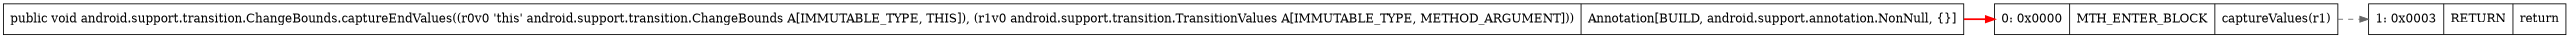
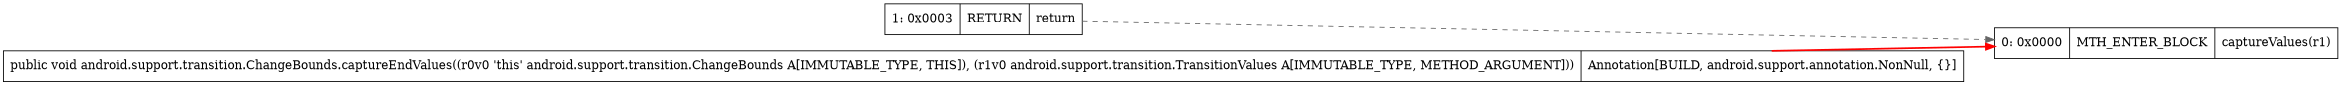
edge "0: 0x0000" -> "1: 0x0003": reversed
